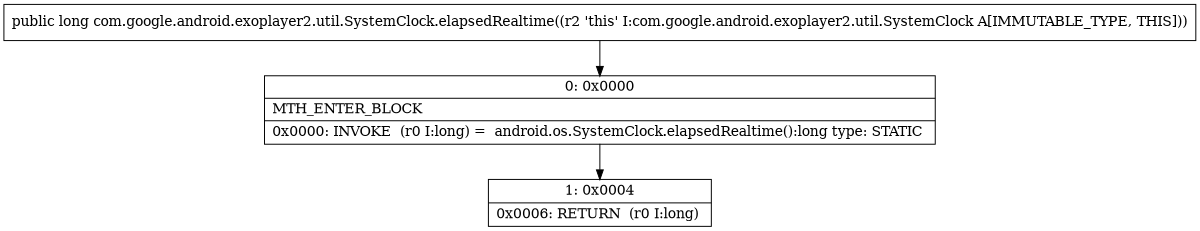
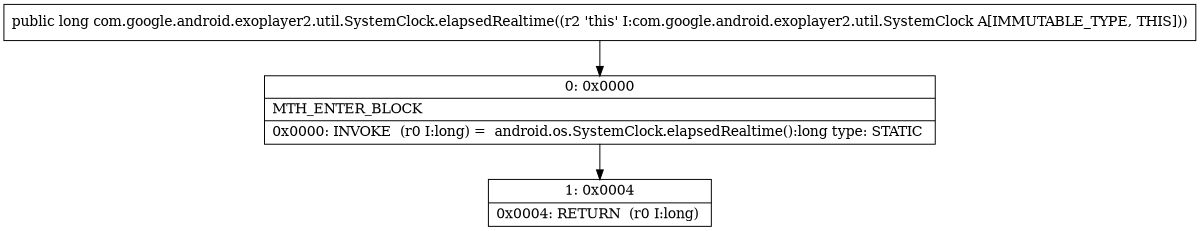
node "1: 0x0004": text "0x0006: RETURN  (r0 I:long)" -> "0x0004: RETURN  (r0 I:long)"
